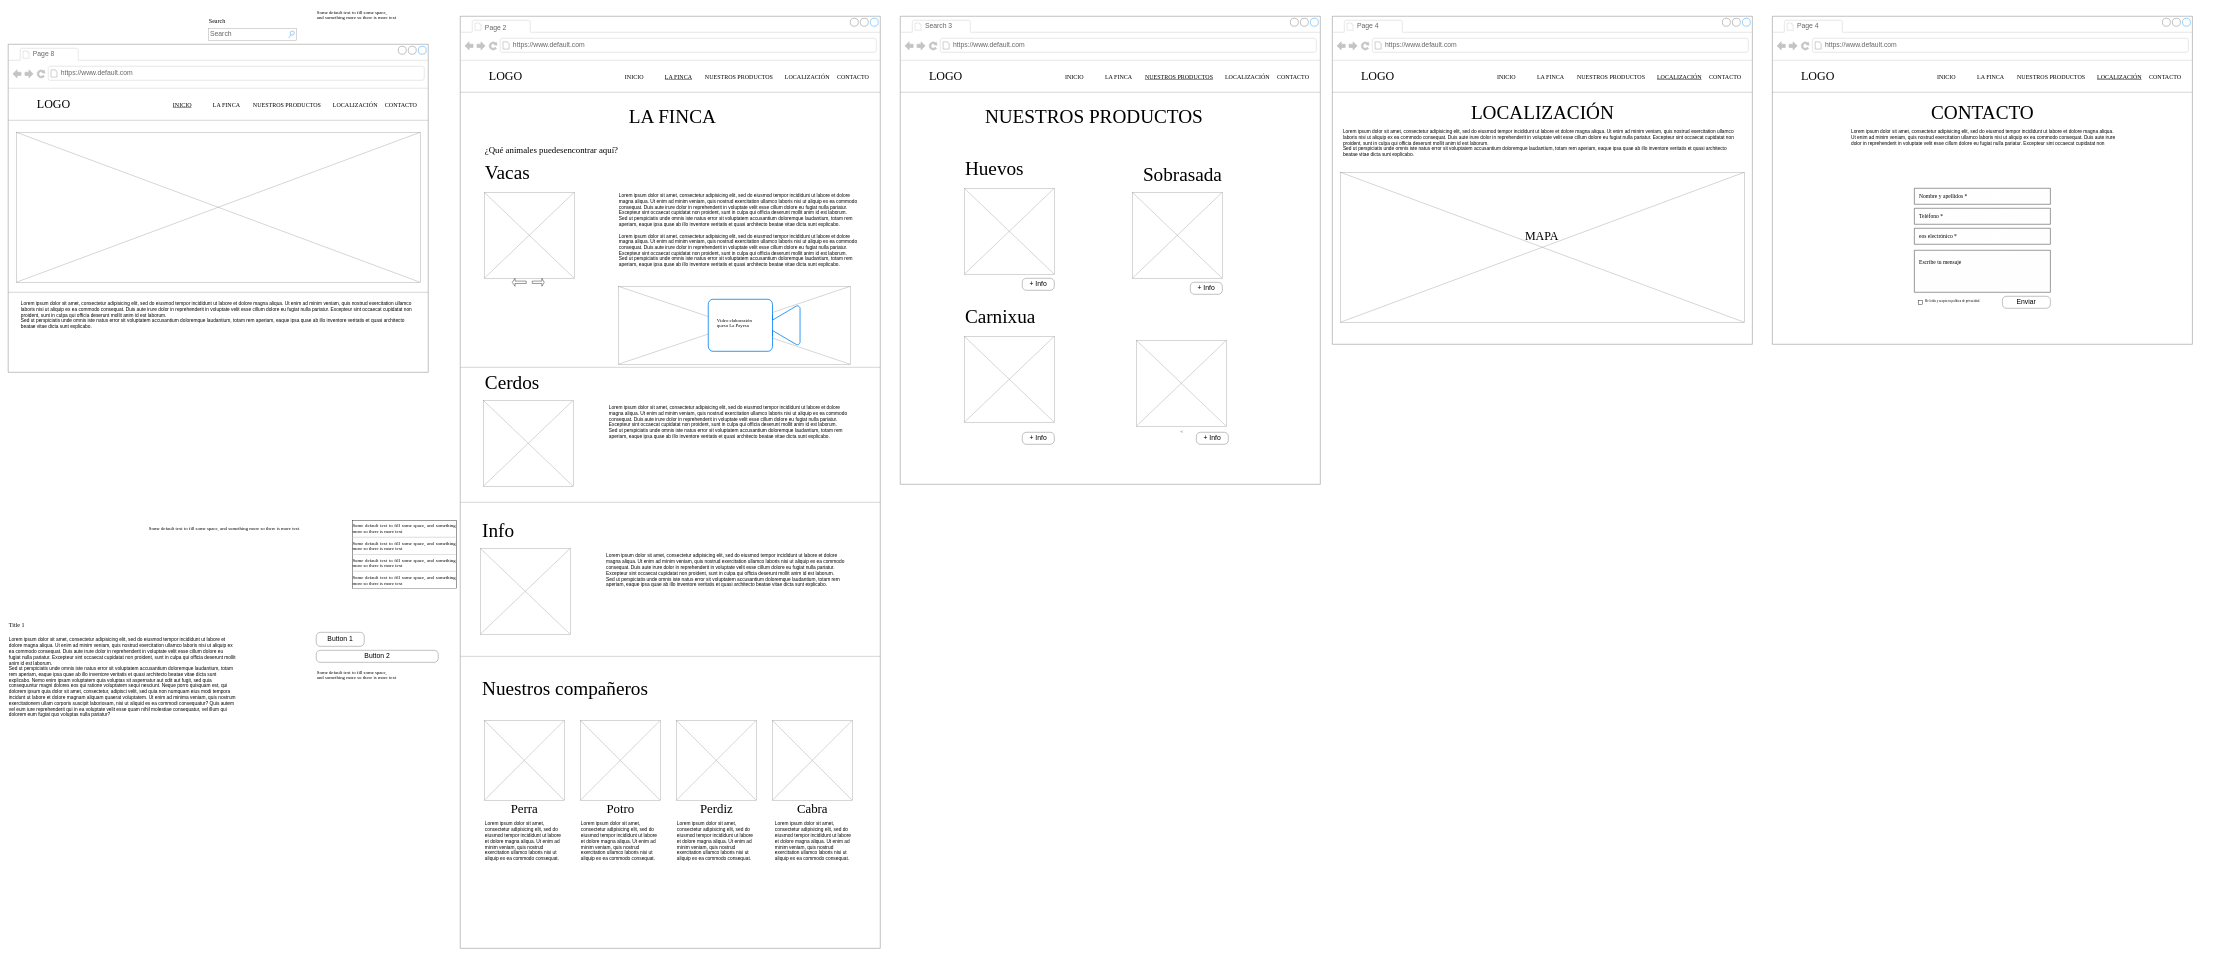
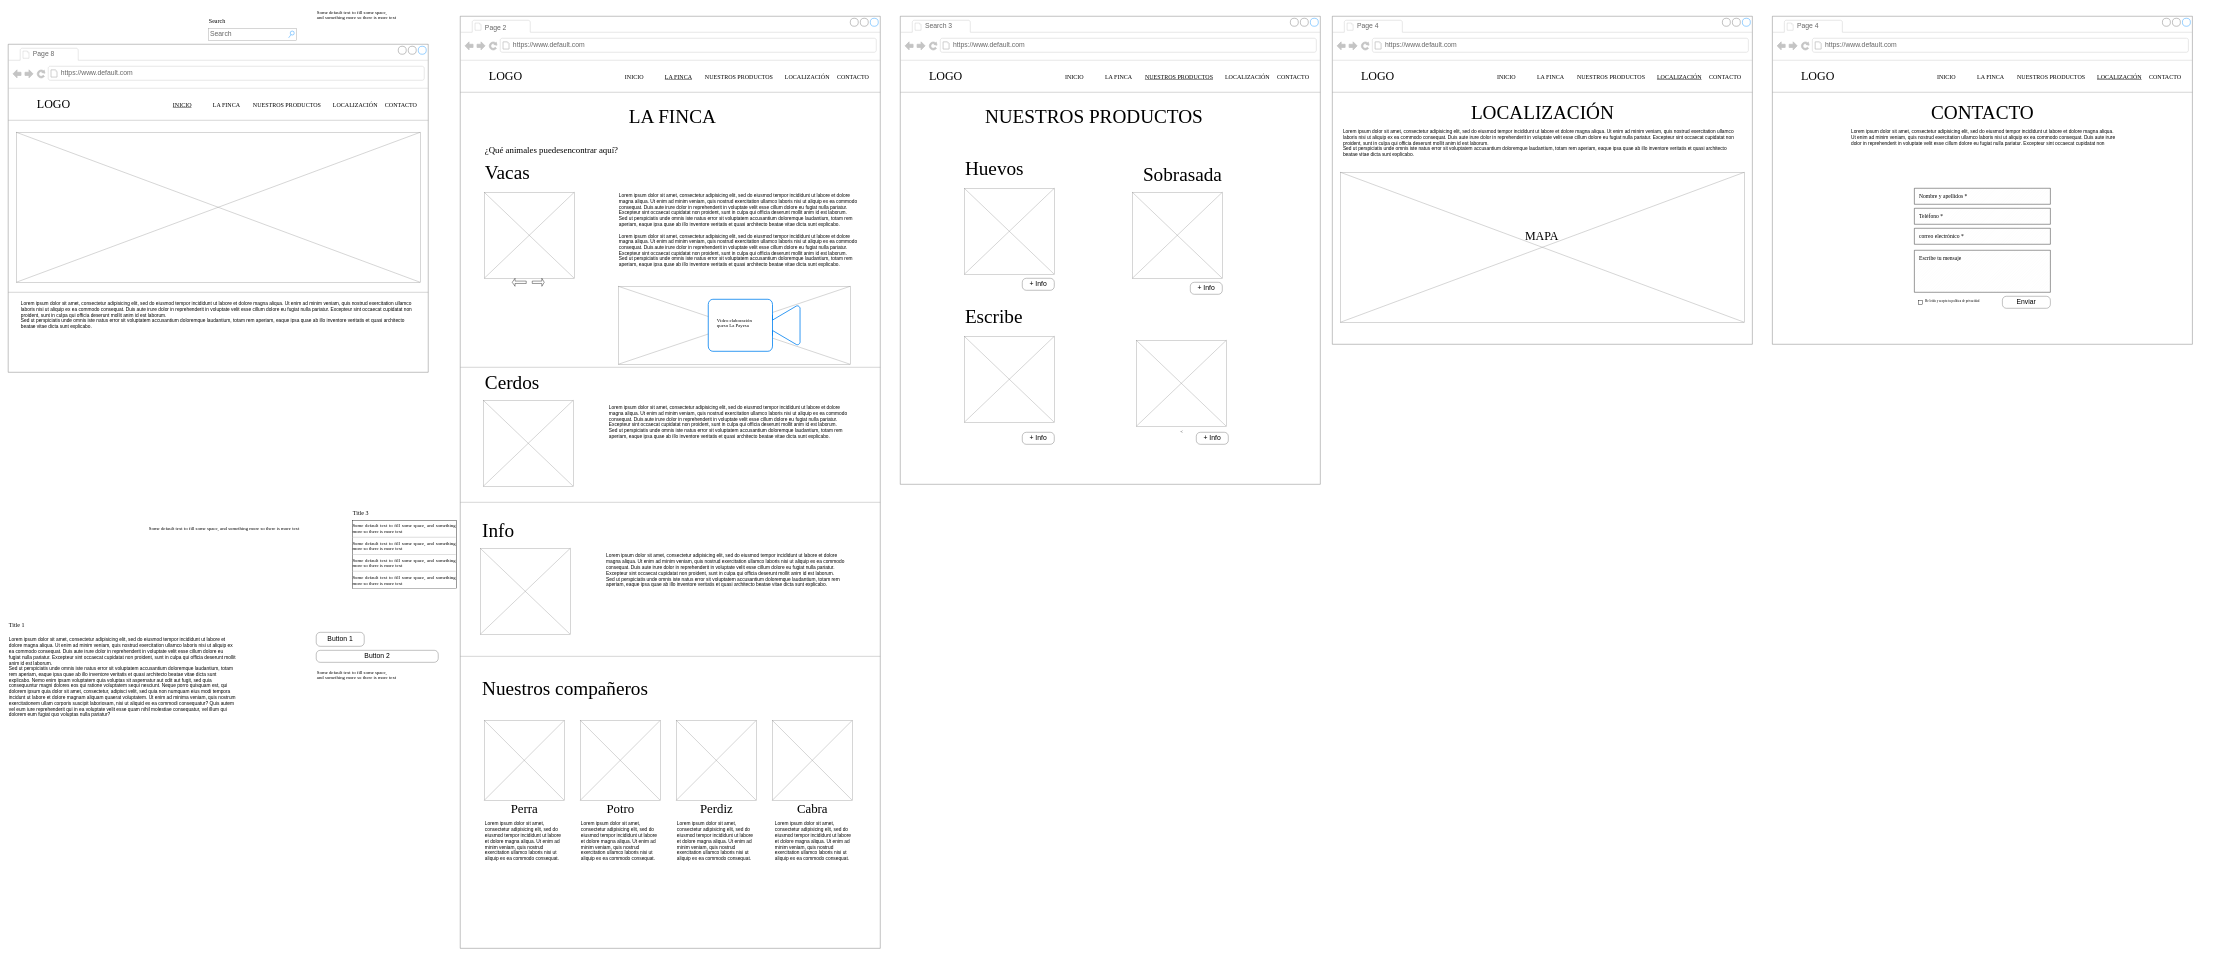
node "eos electrónico *": label "eos electrónico *" -> "correo electrónico *"
node "Escribe tu mensaje": moved (1952, 264) -> (1952, 260)
node "Carnixua": label "Carnixua" -> "Escribe"
node "Title 3": added
